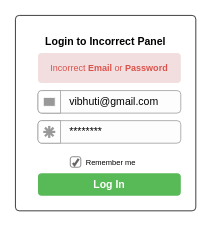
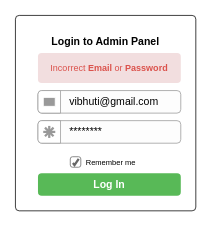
node "Login to Incorrect Panel": label "Login to Incorrect Panel" -> "Login to Admin Panel"
